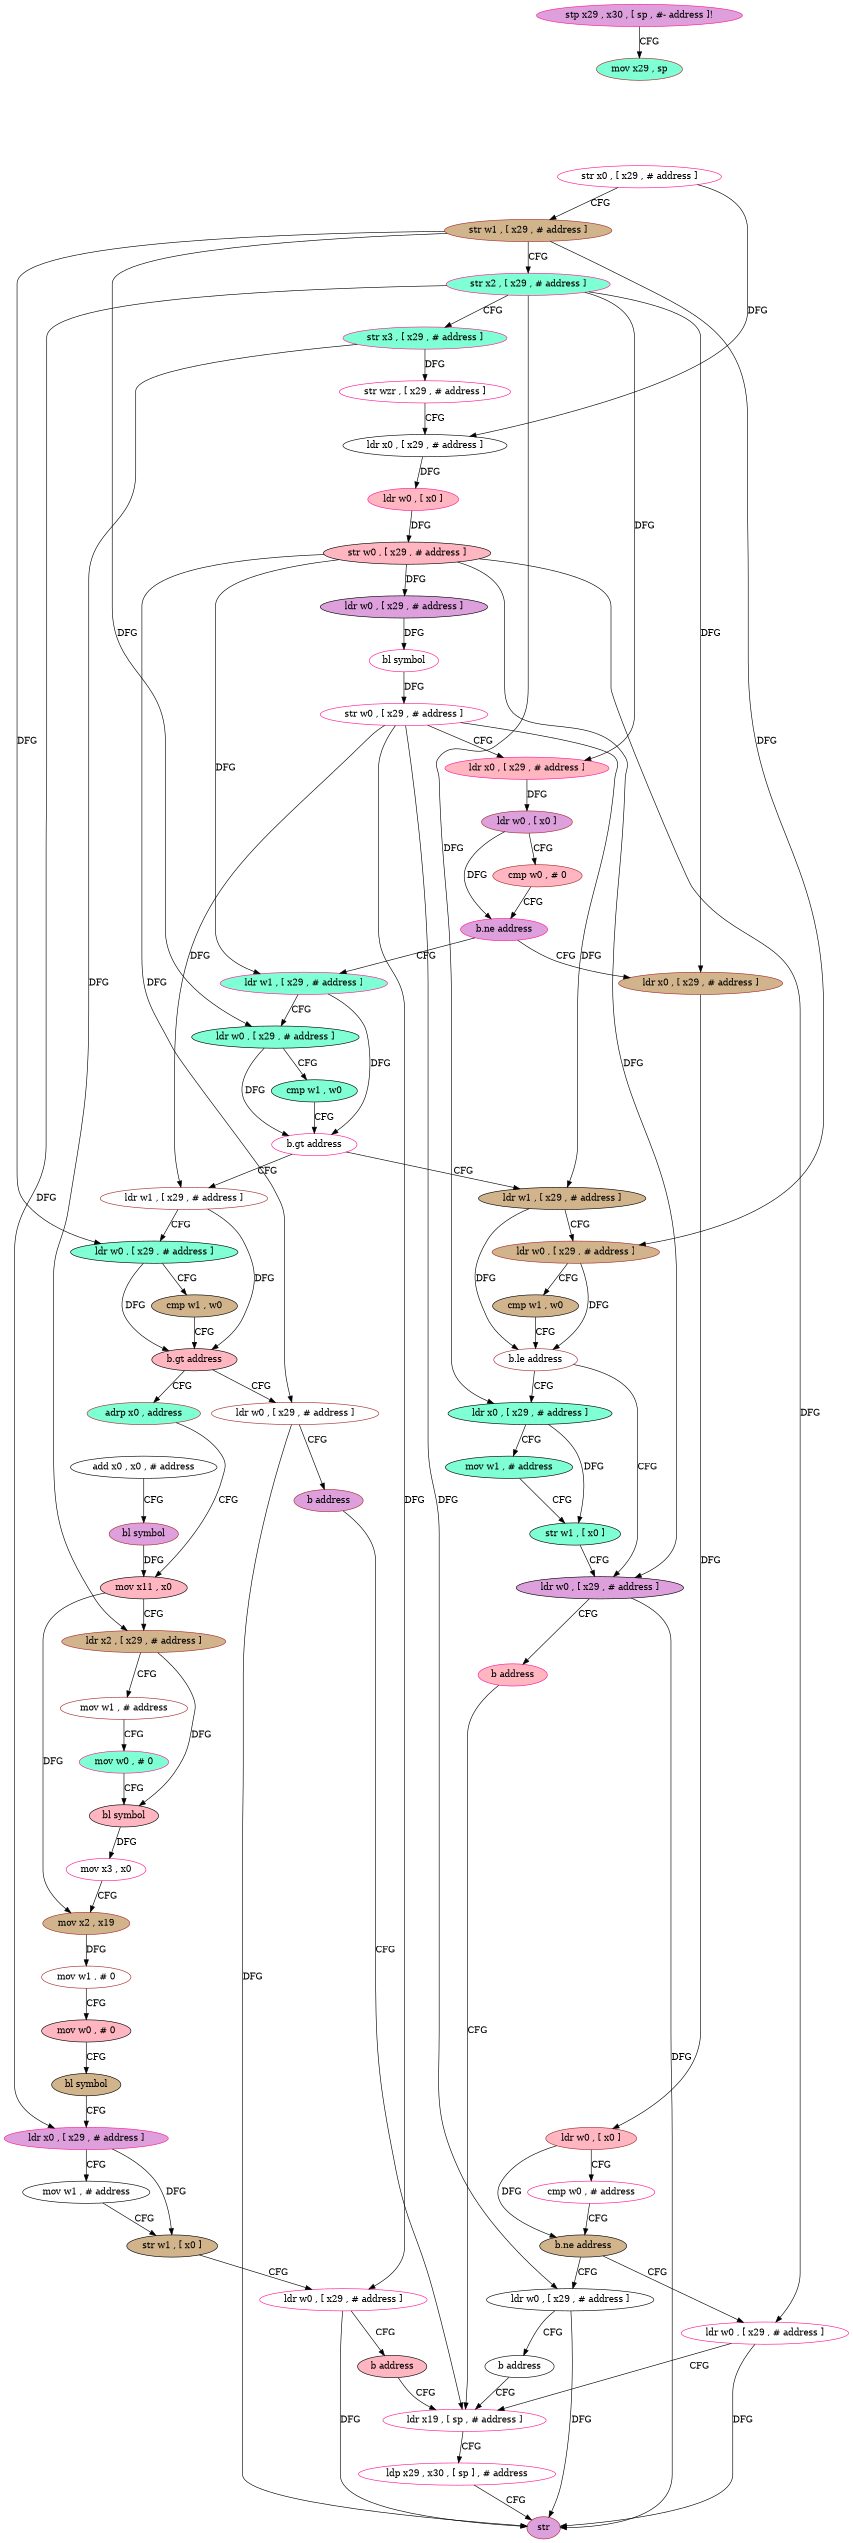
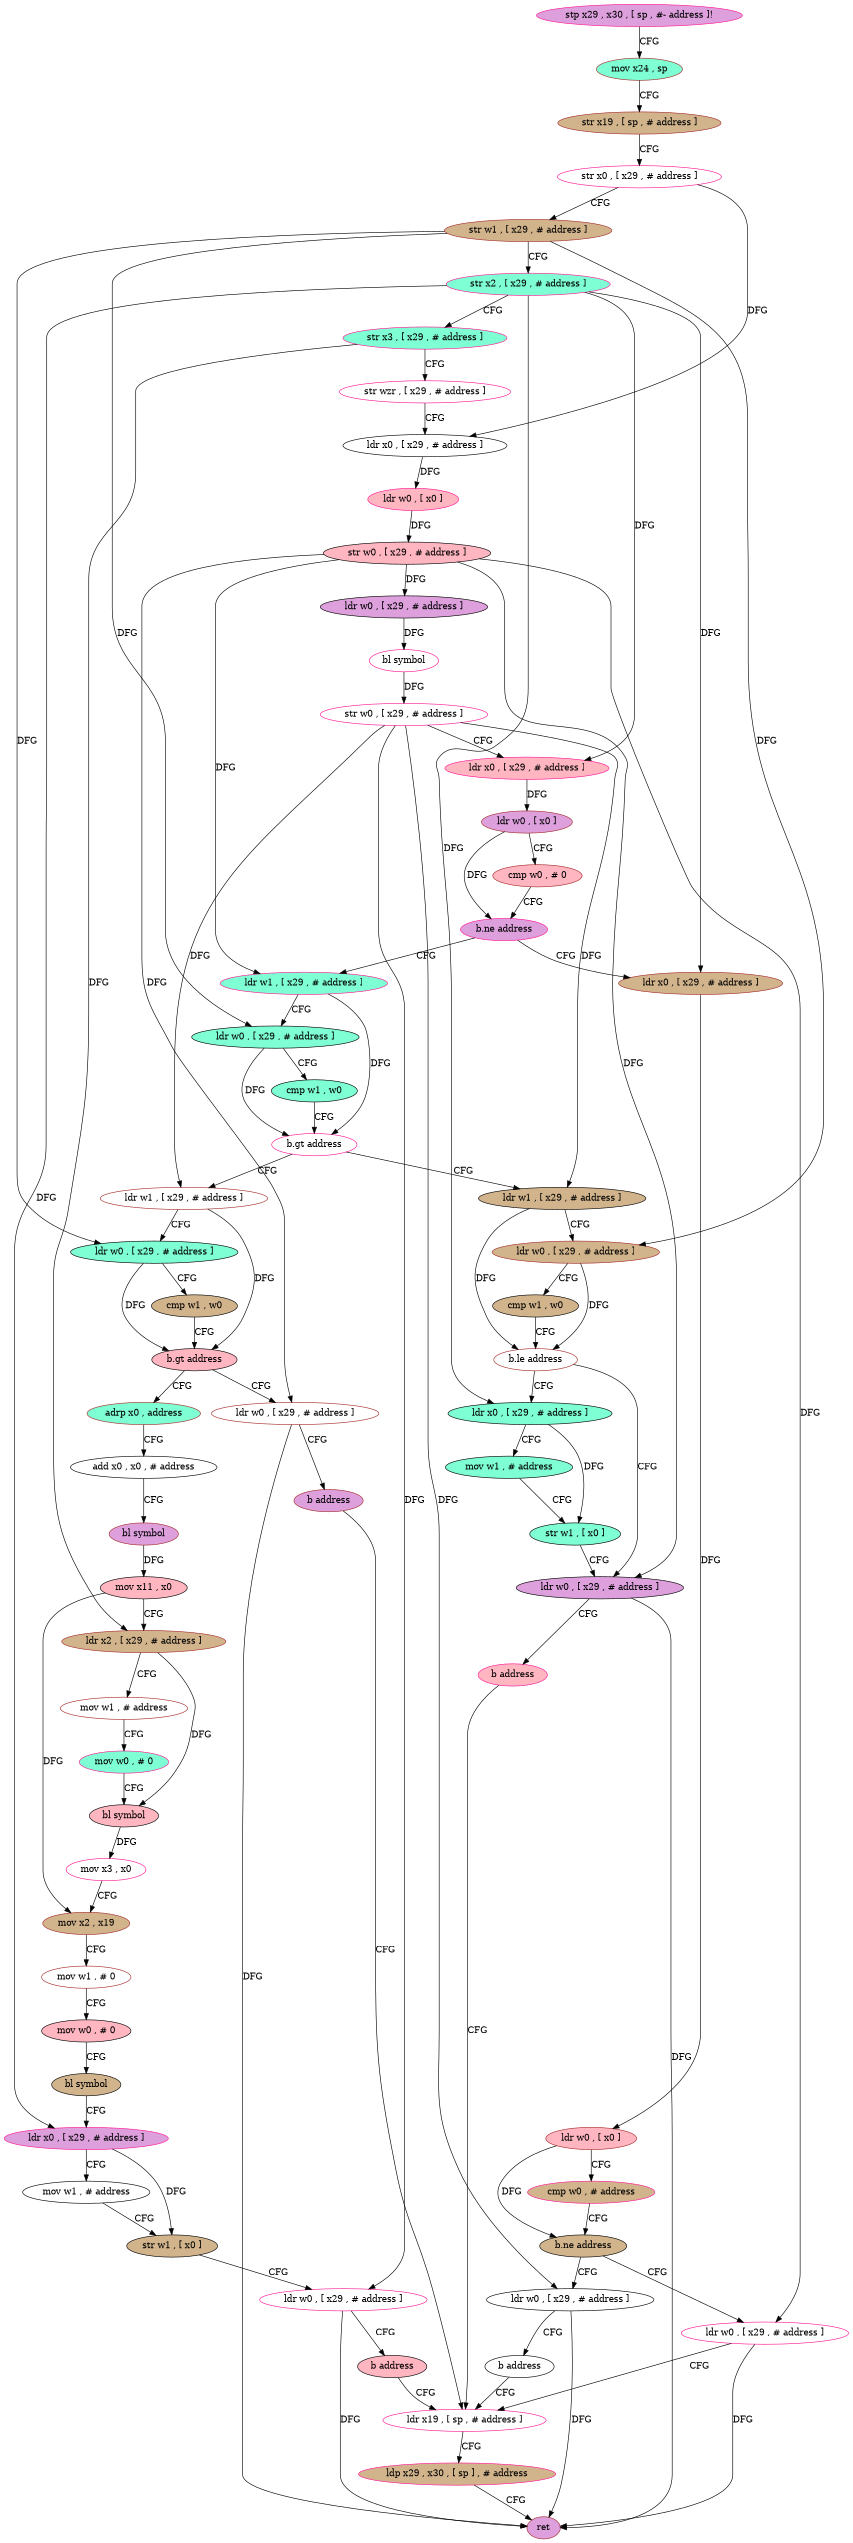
node "mov x29 , sp": label "mov x29 , sp" -> "mov x24 , sp"
node "str x19 , [ sp , # address ]": added
edge "str x3 , [ x29 , # address ]" -> "str wzr , [ x29 , # address ]": label "DFG" -> "CFG"
edge "adrp x0 , address" -> "mov x11 , x0": now "adrp x0 , address" -> "add x0 , x0 , # address"
edge "mov x2 , x19" -> "mov w1 , # 0": label "DFG" -> "CFG"
node "cmp w0 , # address": fillcolor white -> tan
node "ldp x29 , x30 , [ sp ] , # address": fillcolor white -> tan
node "str": label "str" -> "ret"
